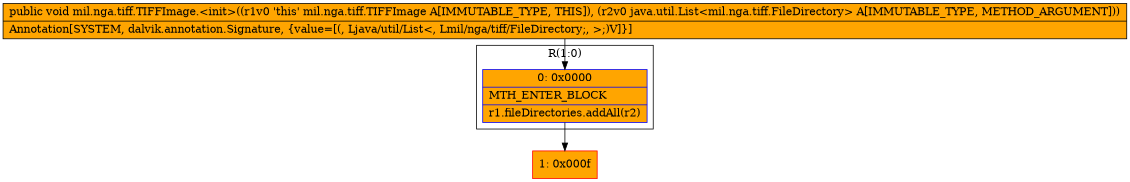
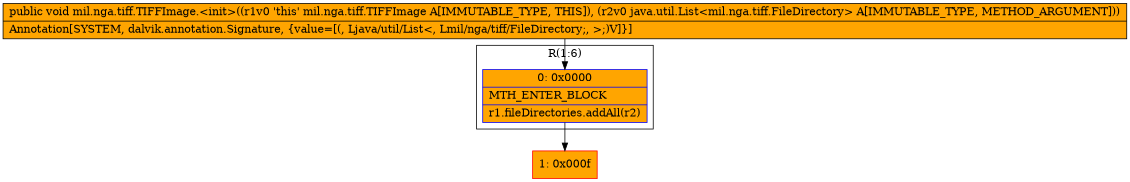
cluster "R(1:0)": label "R(1:0)" -> "R(1:6)"
